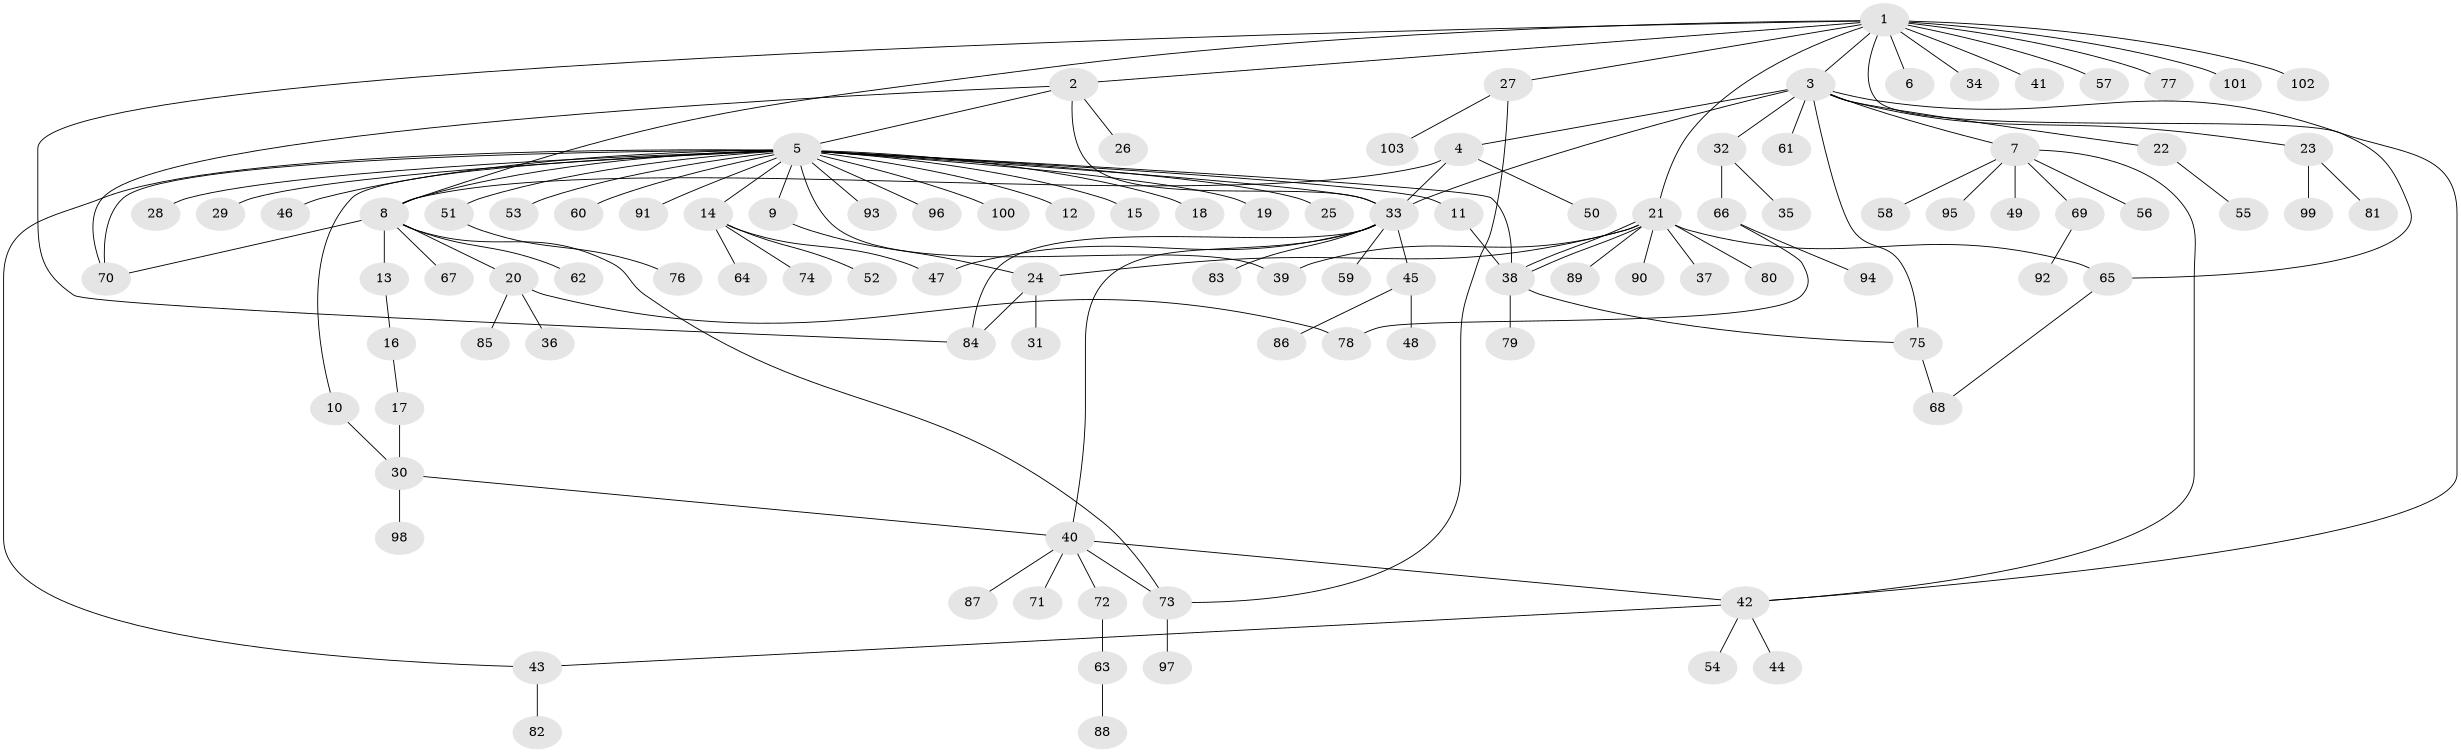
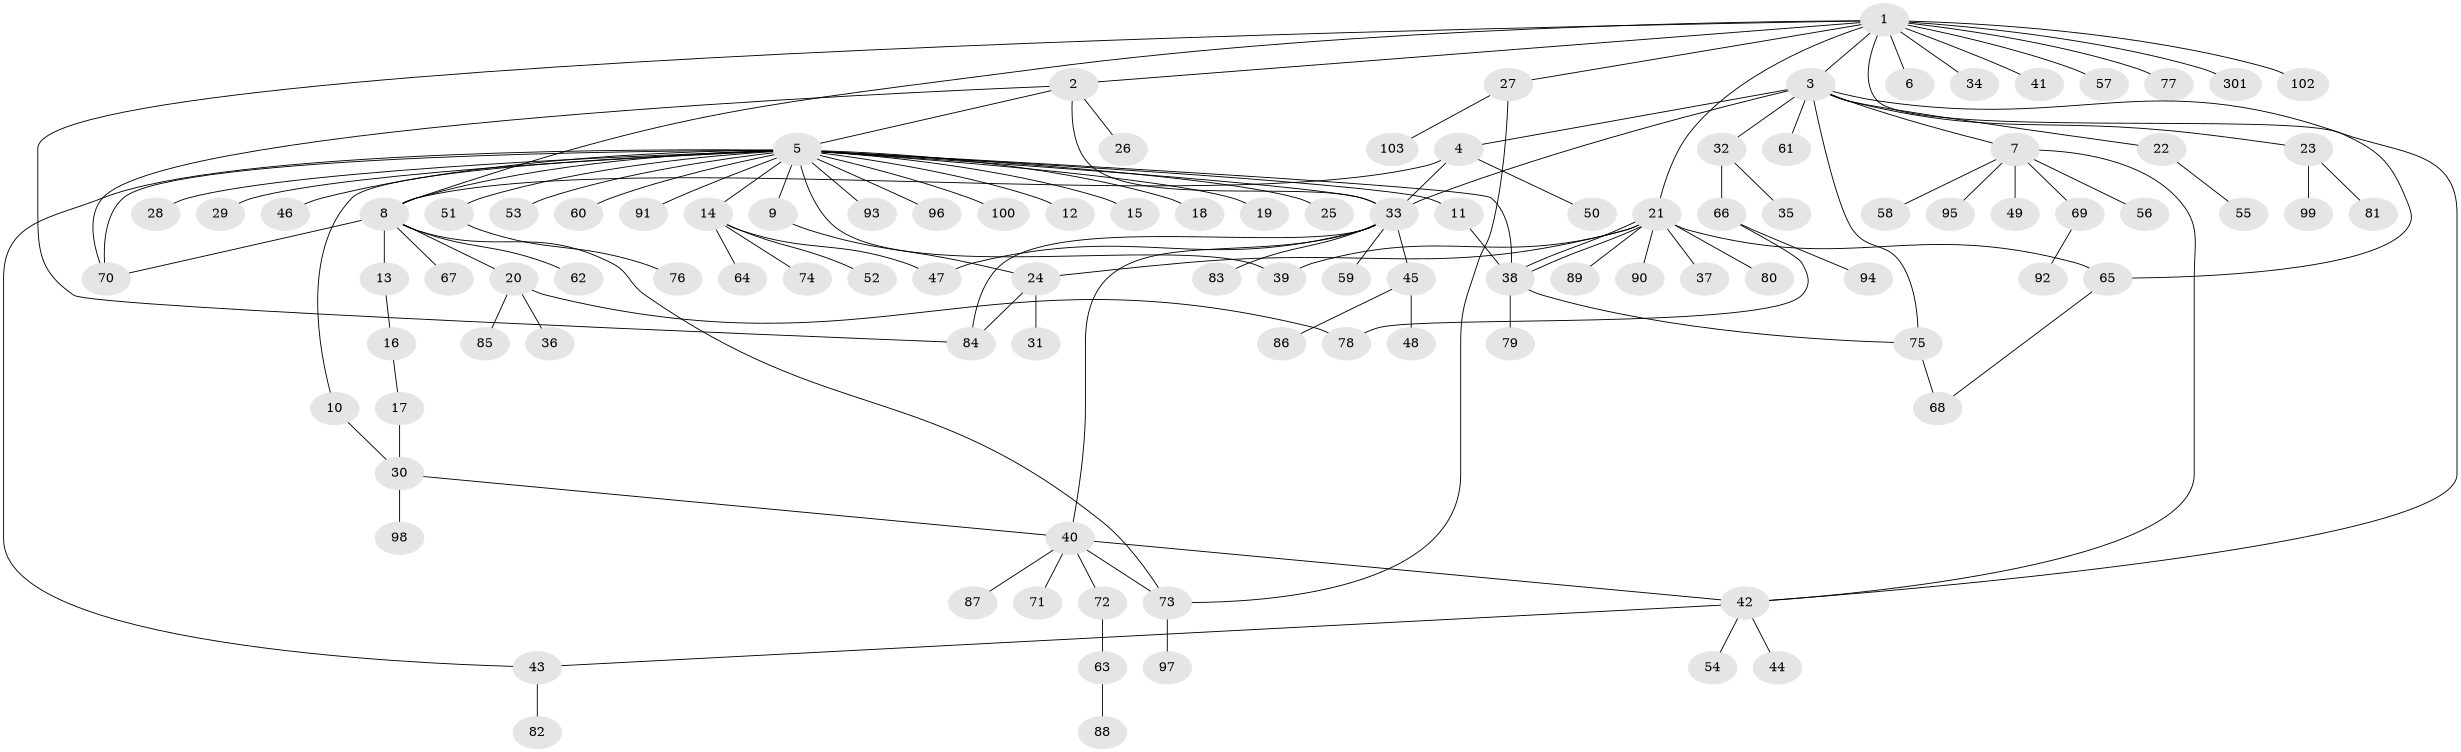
node "101": label "101" -> "301"
